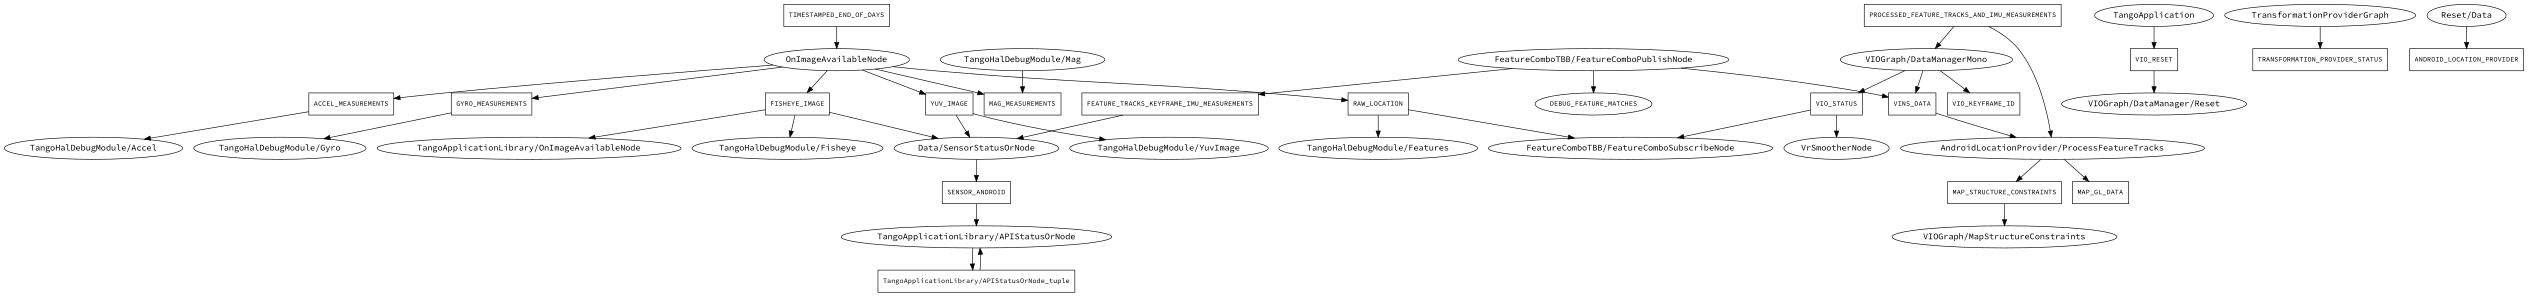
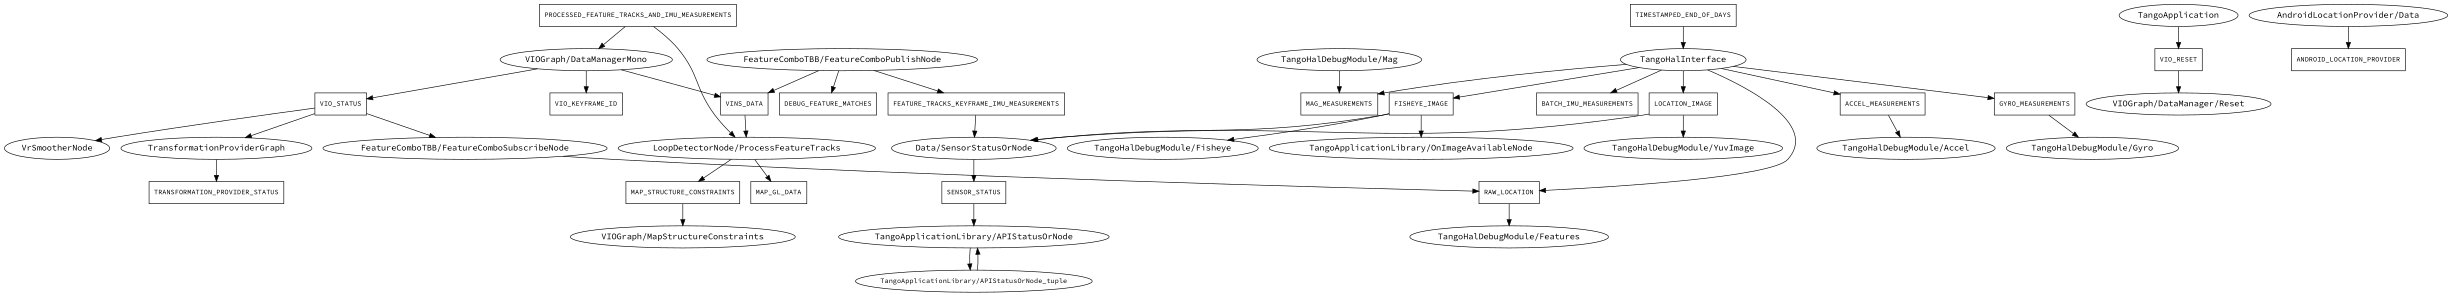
node "Reset/Data": label "Reset/Data" -> "AndroidLocationProvider/Data"
node "OnImageAvailableNode": label "OnImageAvailableNode" -> "TangoHalInterface"
node "YUV_IMAGE": label "YUV_IMAGE" -> "LOCATION_IMAGE"
node "BATCH_IMU_MEASUREMENTS": added
node "DEBUG_FEATURE_MATCHES": shape ellipse -> box
edge "RAW_LOCATION" -> "FeatureComboTBB/FeatureComboSubscribeNode": reversed
edge "VIO_STATUS" -> "TransformationProviderGraph": added
node "AndroidLocationProvider/ProcessFeatureTracks": label "AndroidLocationProvider/ProcessFeatureTracks" -> "LoopDetectorNode/ProcessFeatureTracks"
node "SENSOR_ANDROID": label "SENSOR_ANDROID" -> "SENSOR_STATUS"
node "TangoApplicationLibrary/APIStatusOrNode_tuple": shape box -> ellipse
